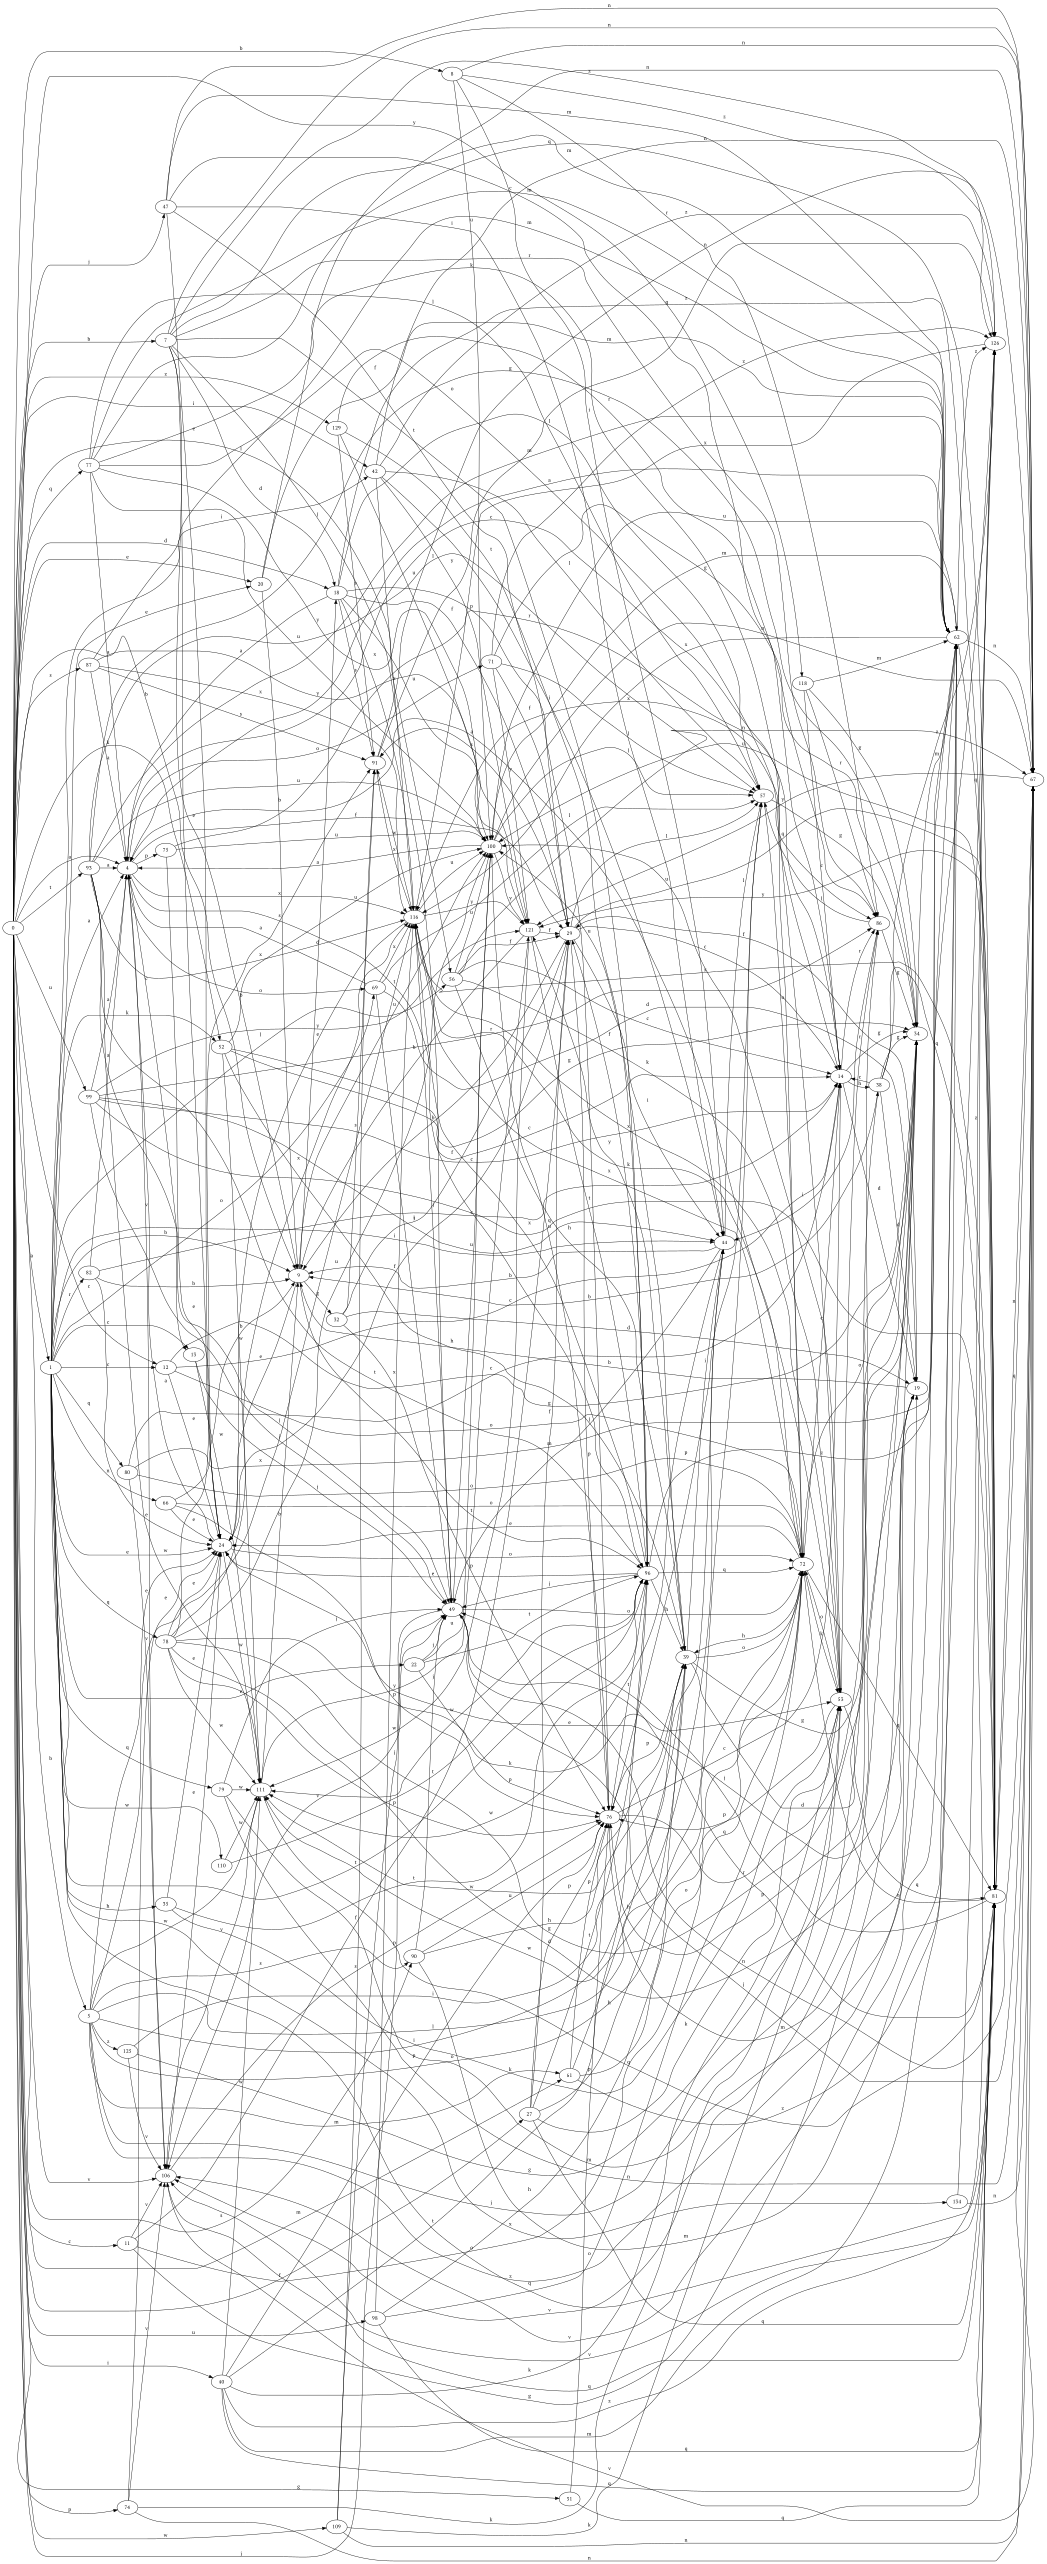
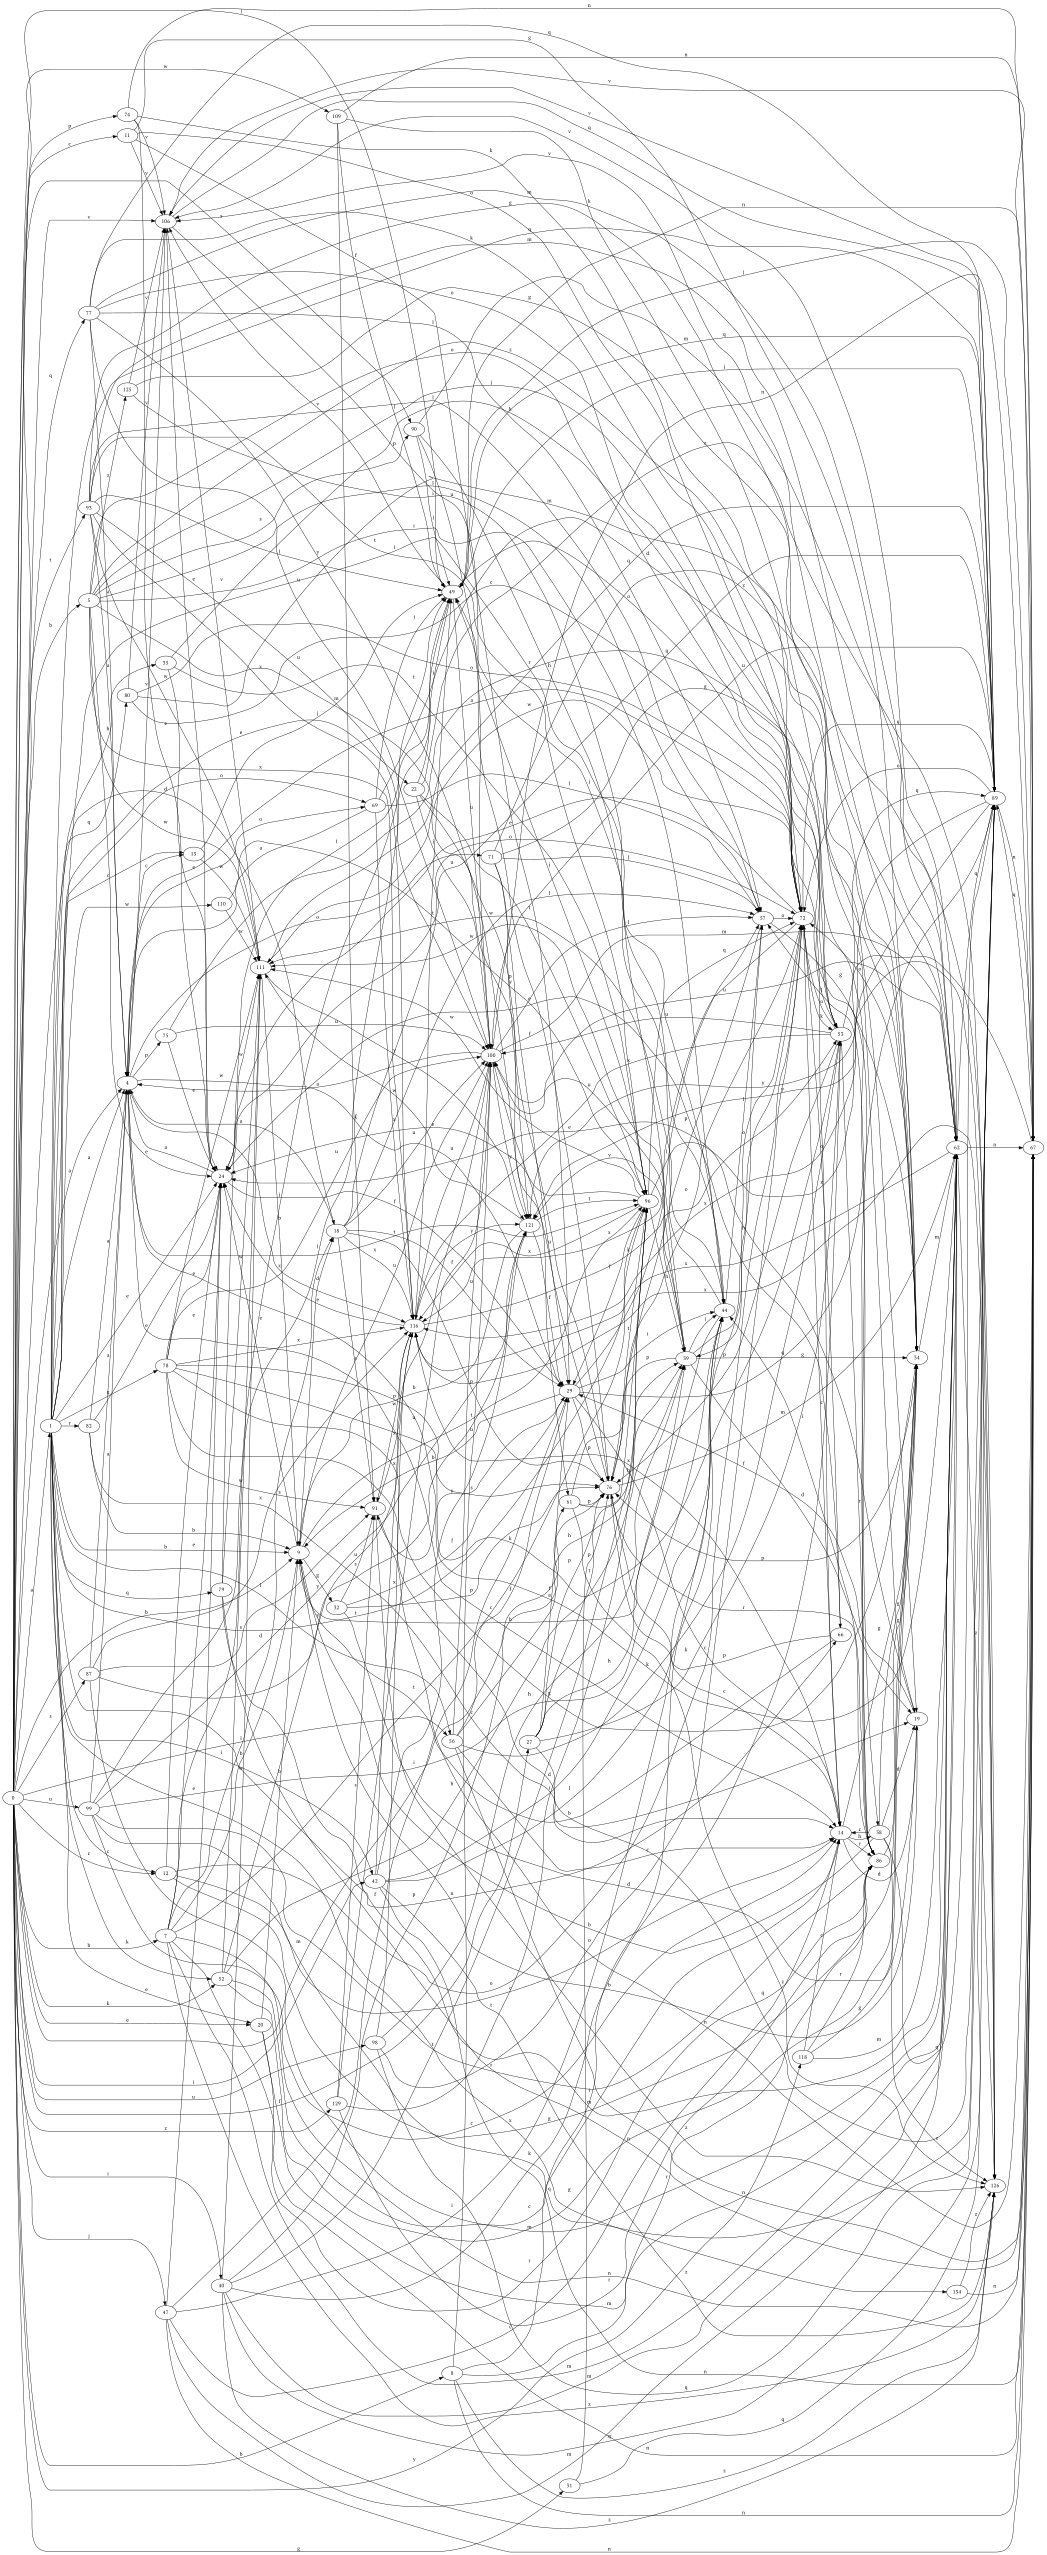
edge "22" -> "126": added, label "z"
edge "66" -> "72": reversed
edge "90" -> "76": now "90" -> "100"
node "81": label "81" -> "89"
